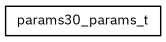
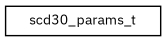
node "params30_params_t": label "params30_params_t" -> "scd30_params_t"
